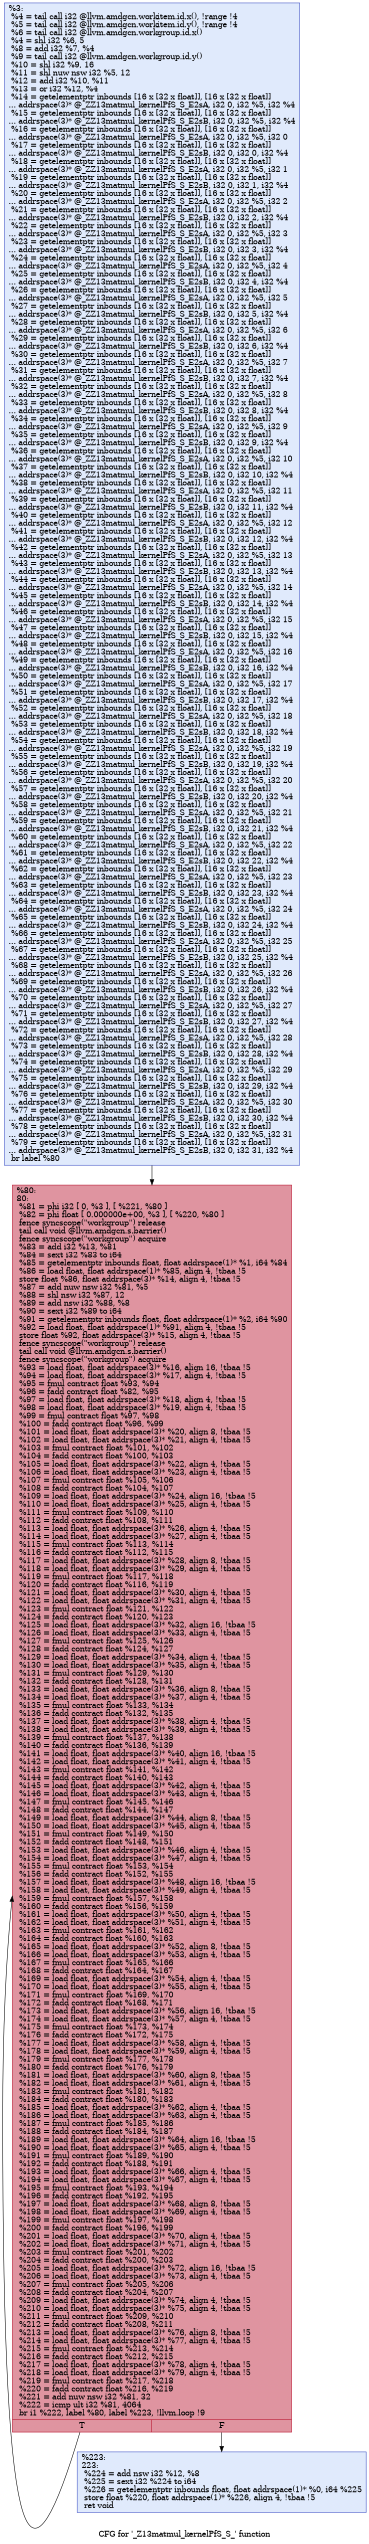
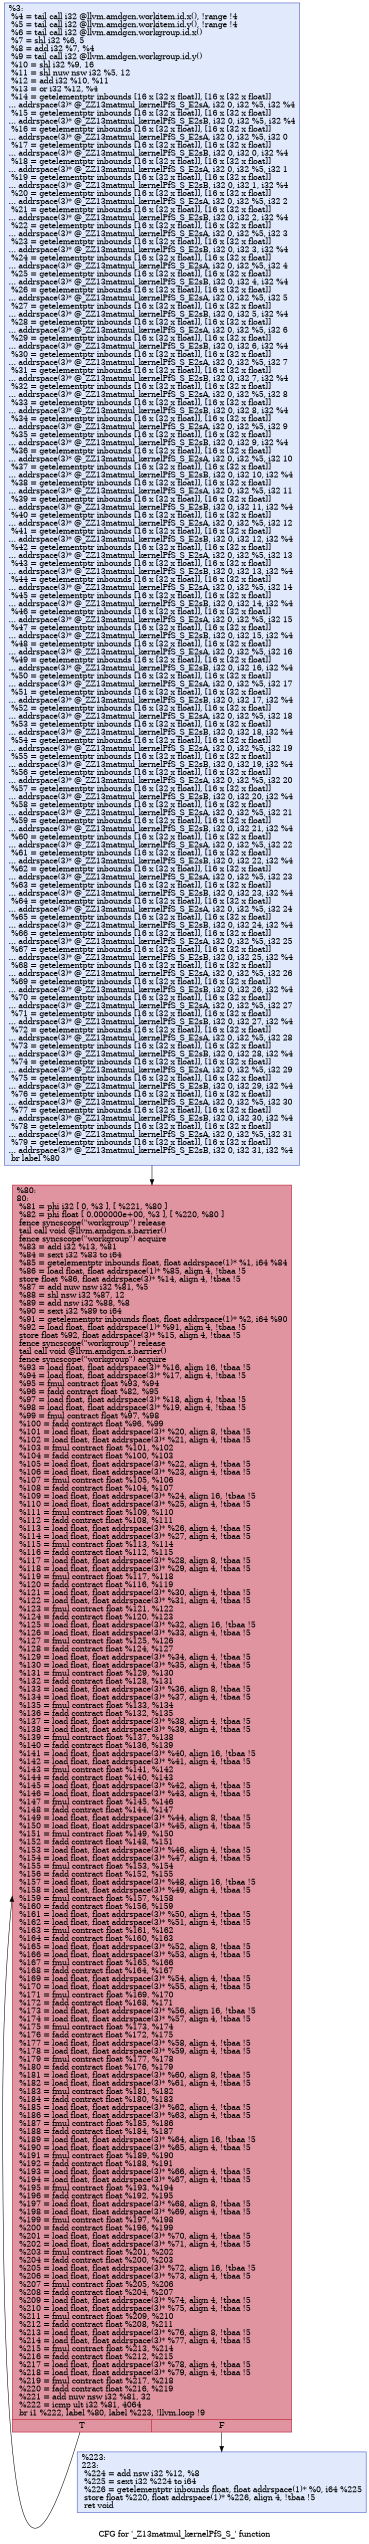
node "%3:": text "%4 = shl i32 %6, 5" -> "%7 = shl i32 %6, 5"
